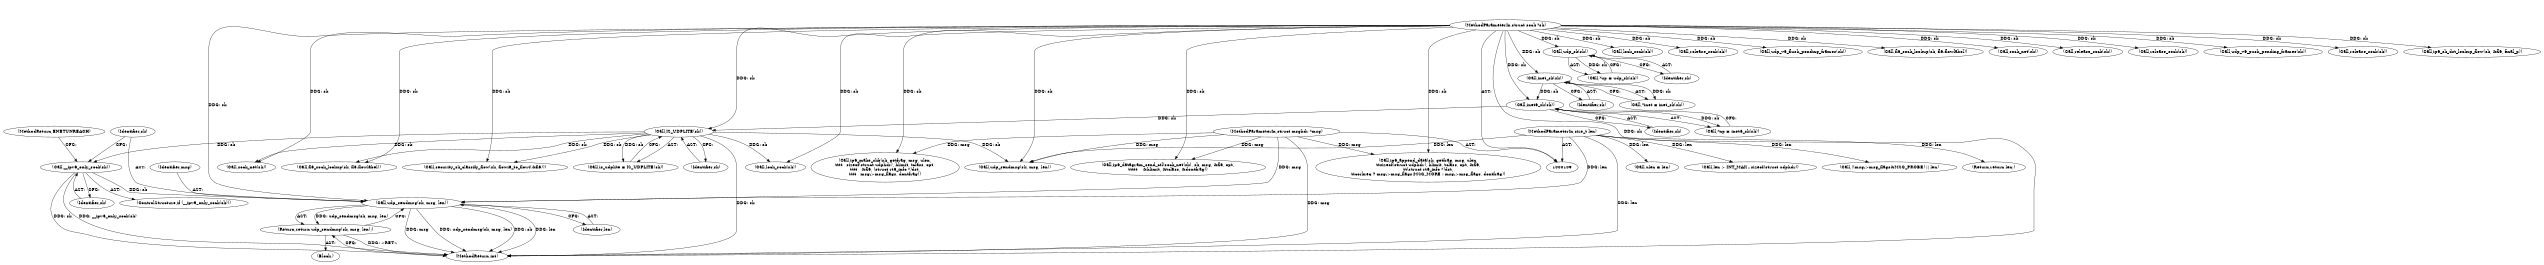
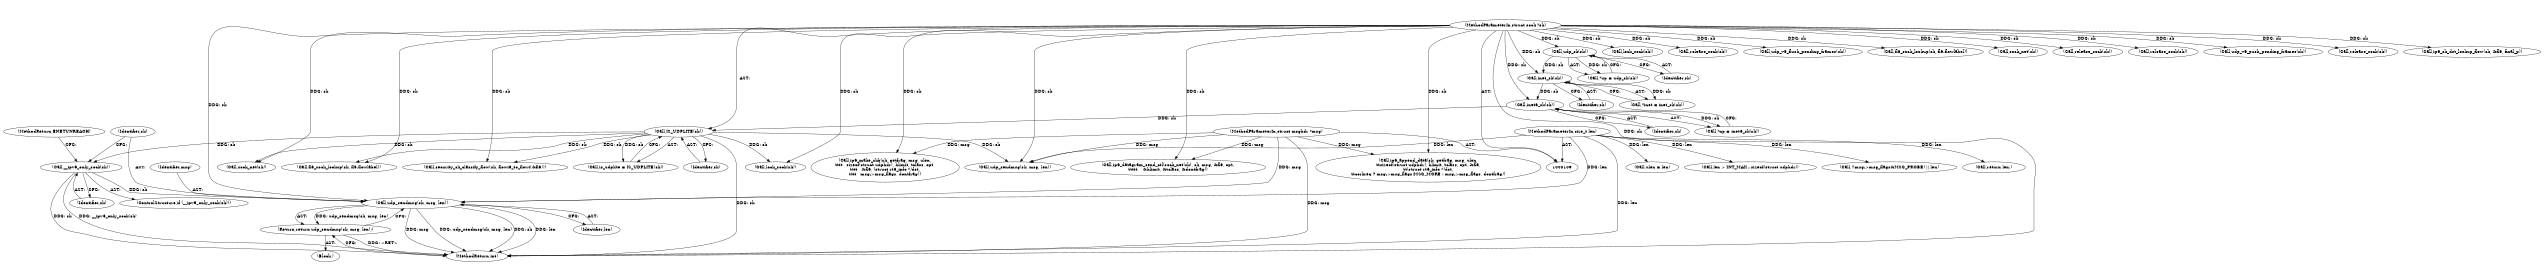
edge "(Call,udp_sk(sk))" -> "(Call,inet_sk(sk))": added, label "DDG: sk"
edge "(MethodParameterIn,struct sock *sk)" -> "(Call,IS_UDPLITE(sk))": label "DDG: sk" -> "AST: "
node "(Return,return len;)": label "(Return,return len;)" -> "(Call,return len;)"
